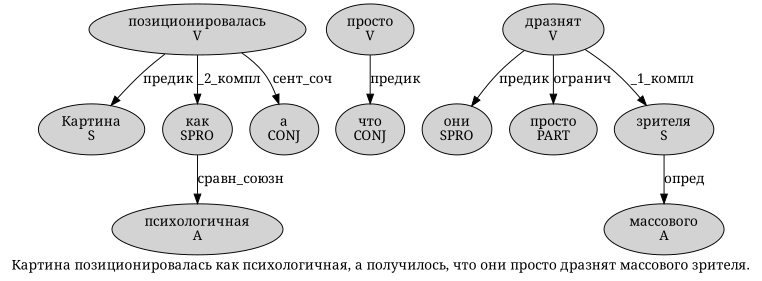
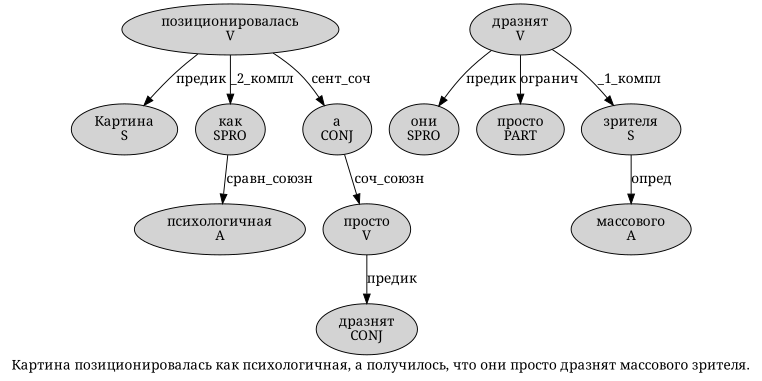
node "что CONJ": label "что CONJ" -> "дразнят CONJ"
edge "а CONJ" -> "просто V": added, label "соч_союзн"
